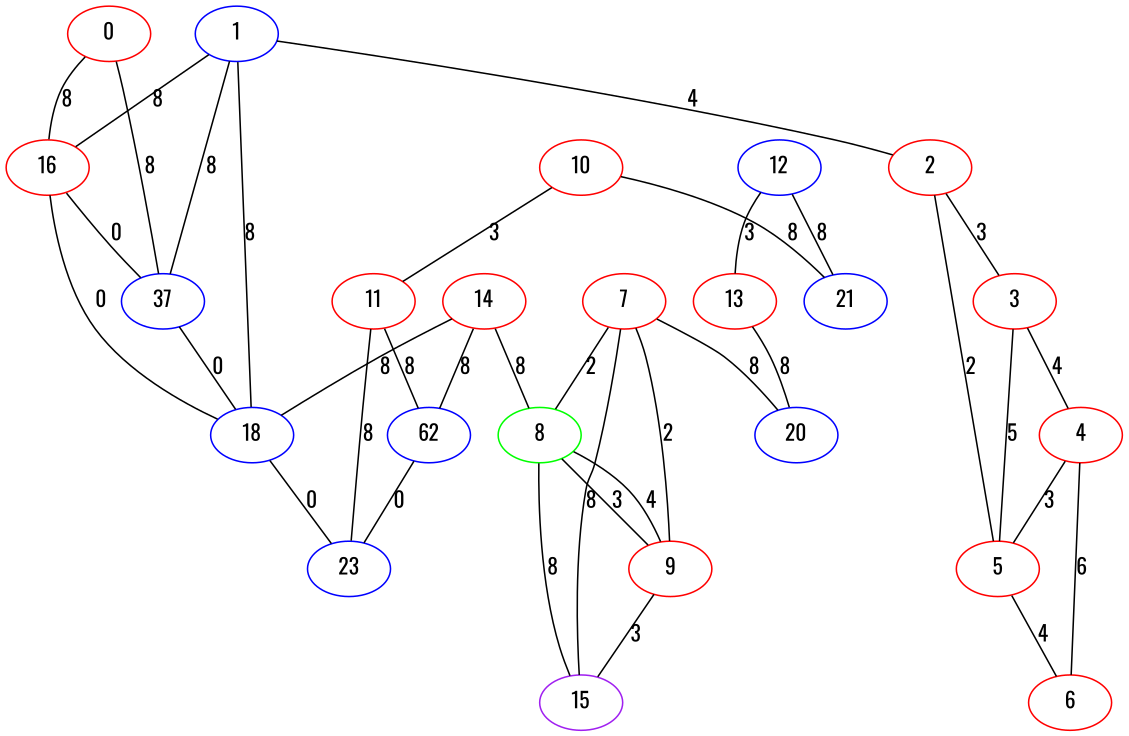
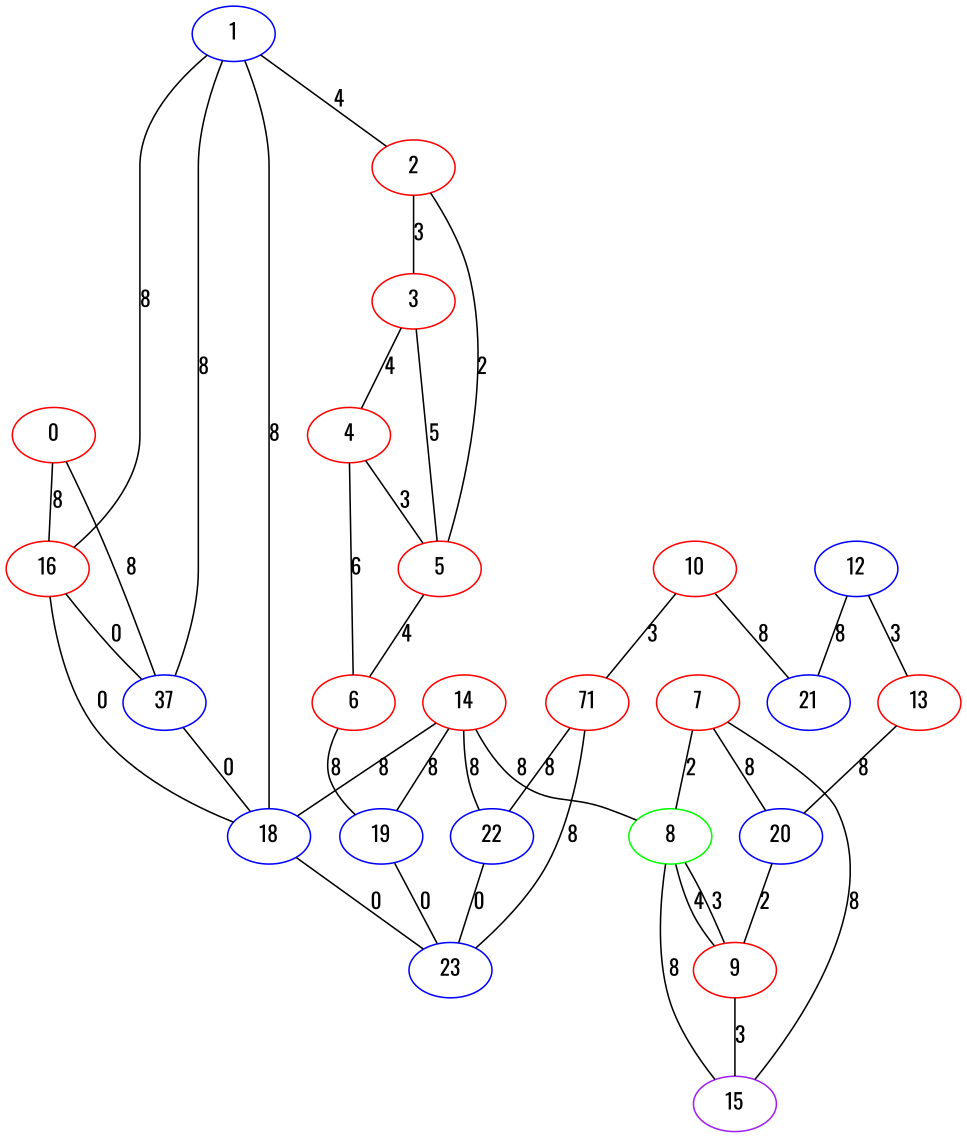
node "11": label "11" -> "71"
edge "7" -- "9": now "20" -- "9"
node "62": label "62" -> "22"
node "19": added
